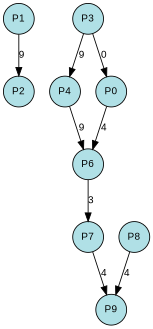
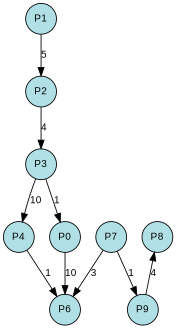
edge "P1" -> "P2": label "9" -> "5"
edge "P3" -> "P4": label "9" -> "10"
edge "P3" -> "P0": label "0" -> "1"
edge "P2" -> "P3": added, label "4"
edge "P4" -> "P6": label "9" -> "1"
edge "P0" -> "P6": label "4" -> "10"
edge "P6" -> "P7": reversed
edge "P8" -> "P9": reversed
edge "P7" -> "P9": label "4" -> "1"
